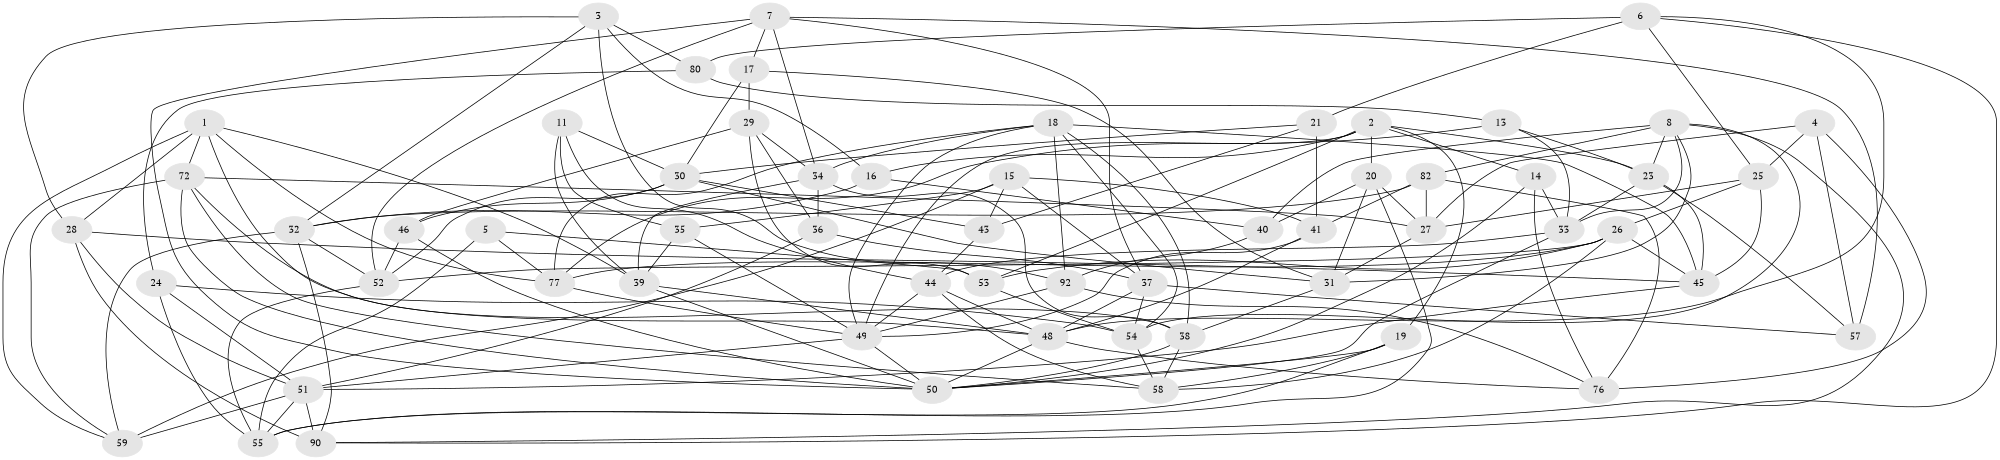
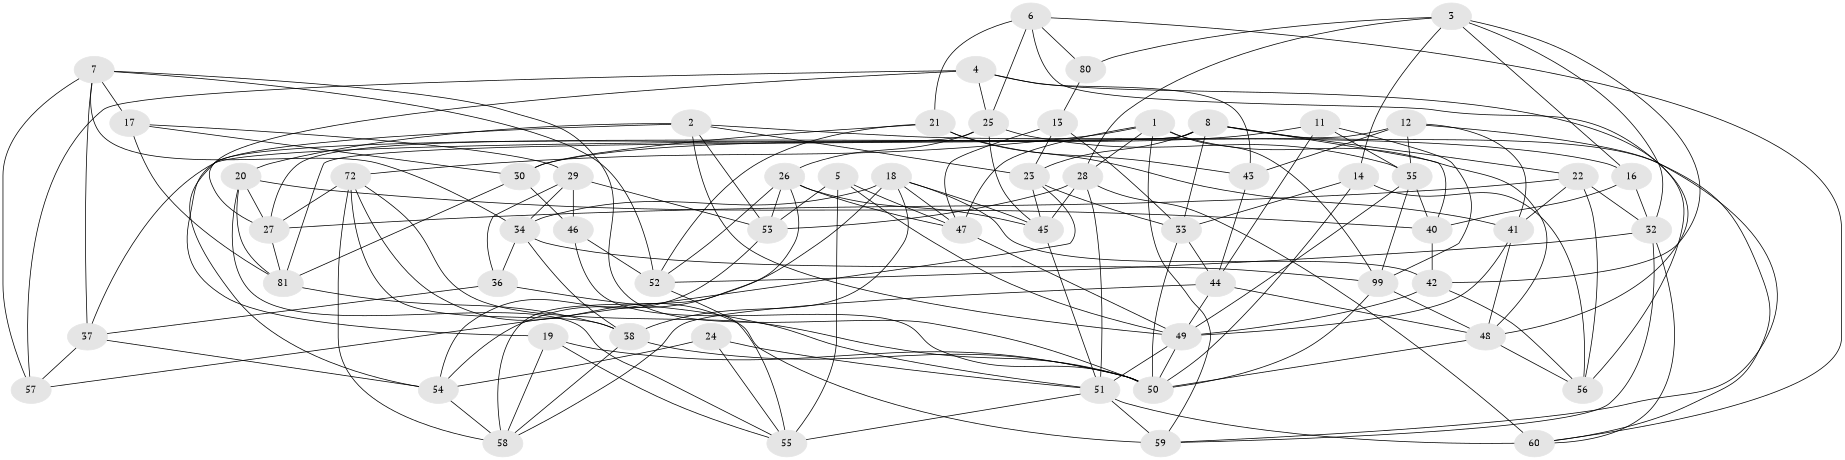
edge "80" -- "24": removed
edge "25" -- "35": added
edge "2" -- "14": now "3" -- "14"
edge "18" -- "49": now "5" -- "49"
node "15": label "15" -> "12"
node "82": label "82" -> "22"
edge "30" -- "52": now "21" -- "52"
edge "30" -- "43": now "4" -- "43"
edge "35" -- "40": added
edge "28" -- "53": added
node "77": label "77" -> "47"
node "39": label "39" -> "99"
node "92": label "92" -> "42"
node "31": label "31" -> "81"
edge "37" -- "48": removed
node "76": label "76" -> "56"
node "90": label "90" -> "60"
